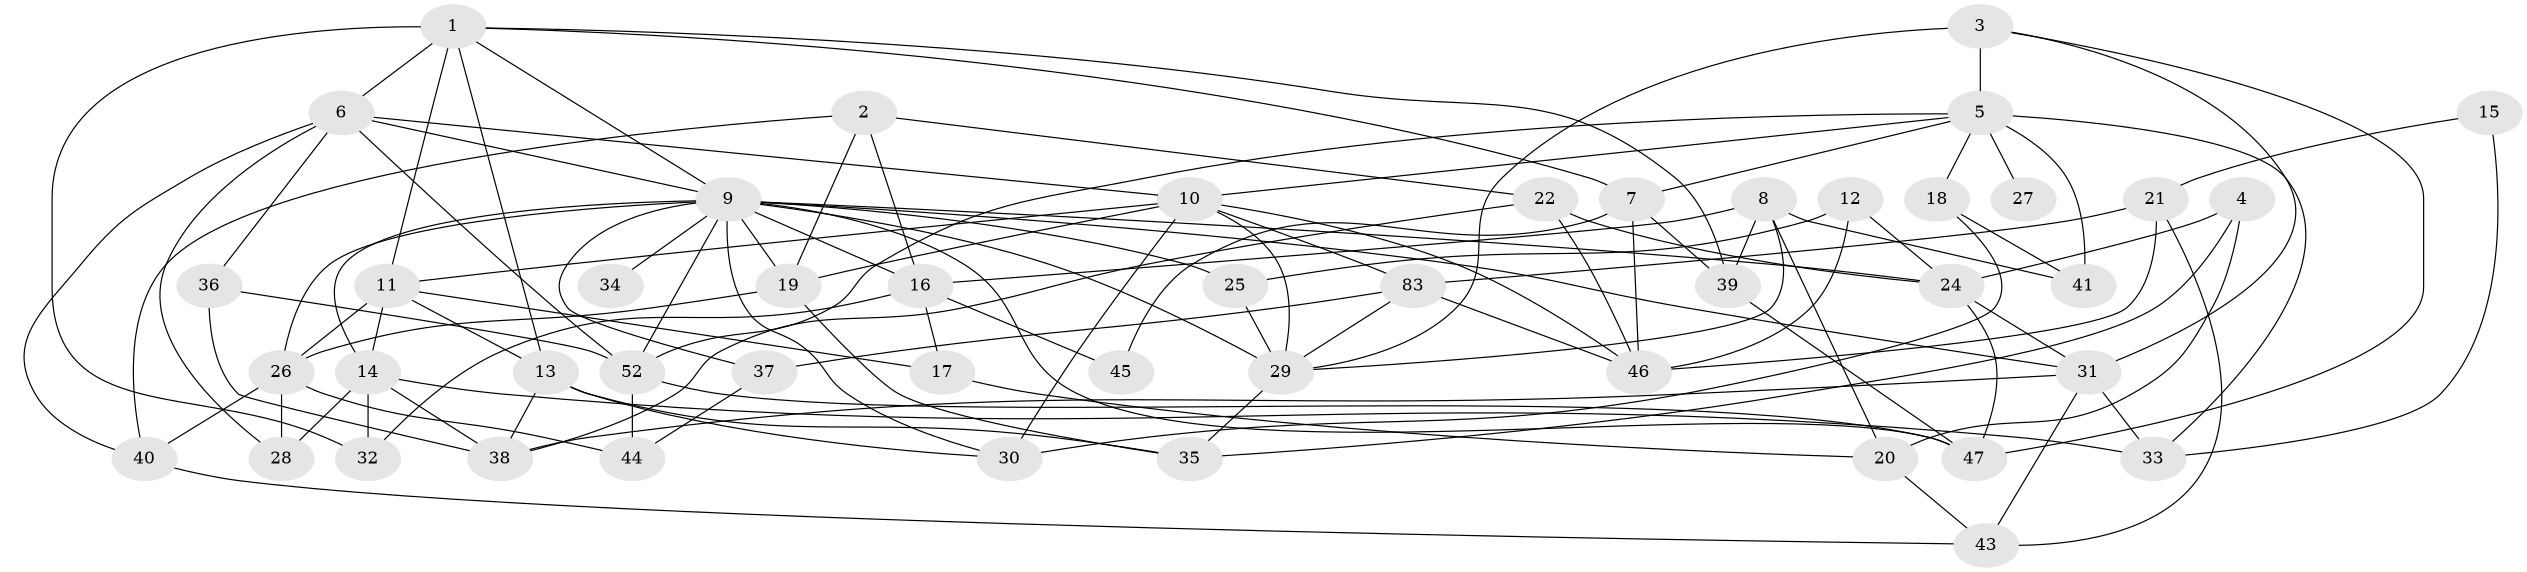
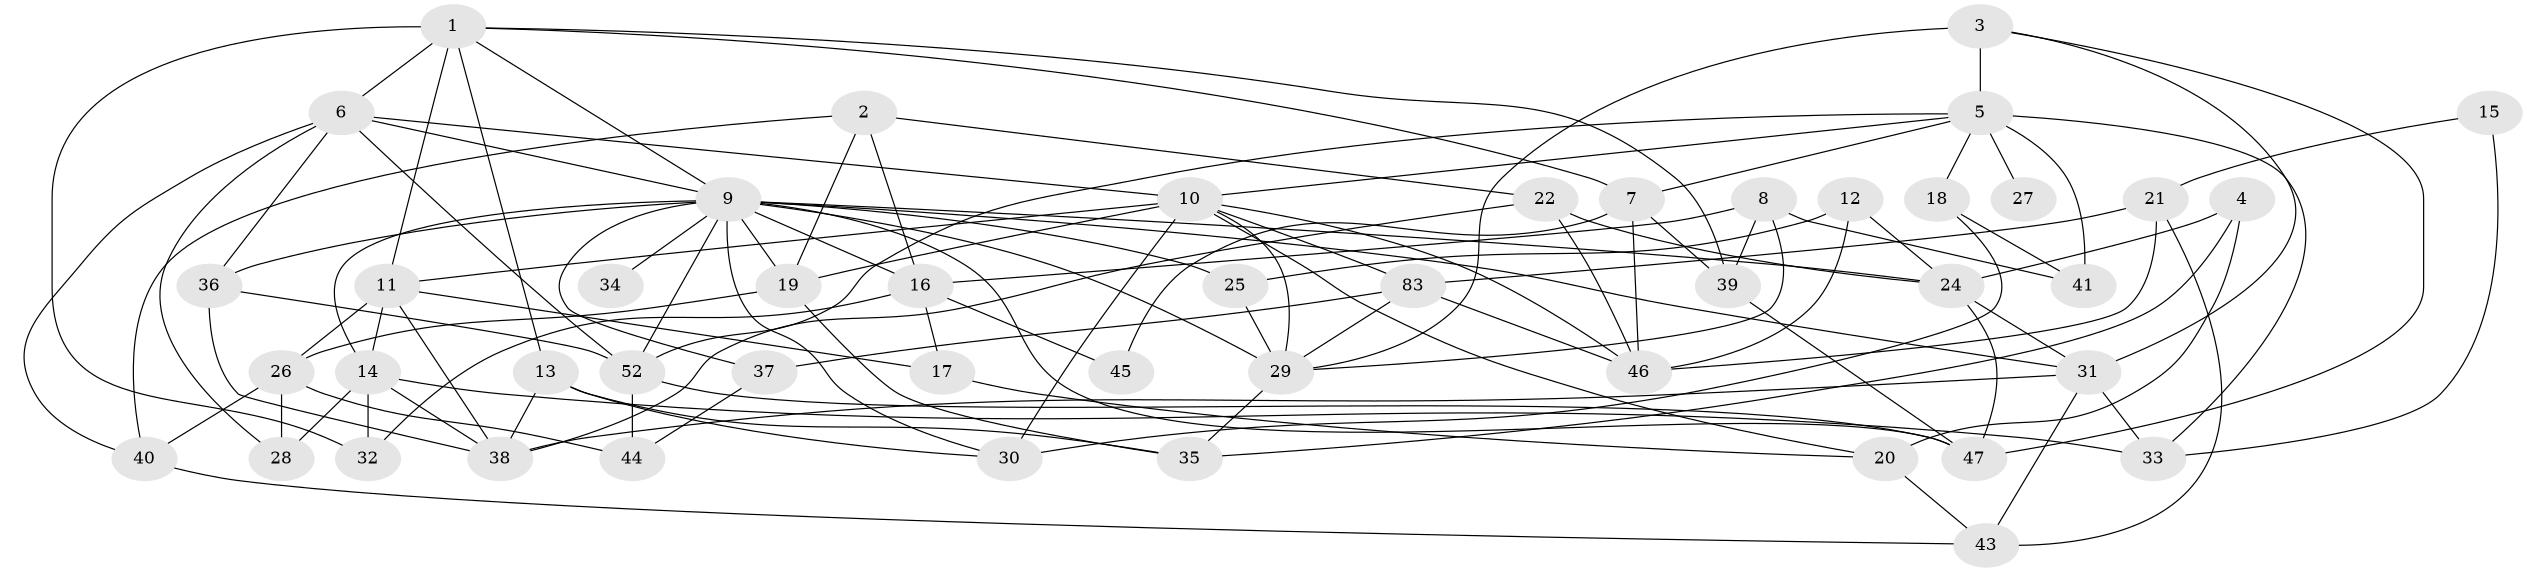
edge "9" -- "26": now "9" -- "36"
edge "8" -- "20": now "10" -- "20"
edge "11" -- "13": now "11" -- "38"
